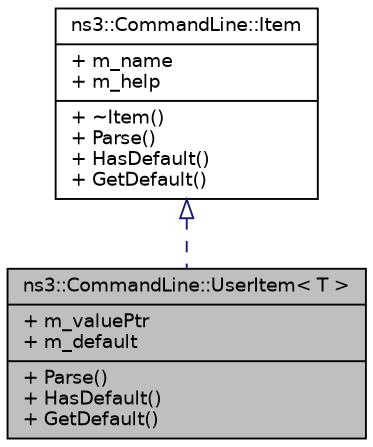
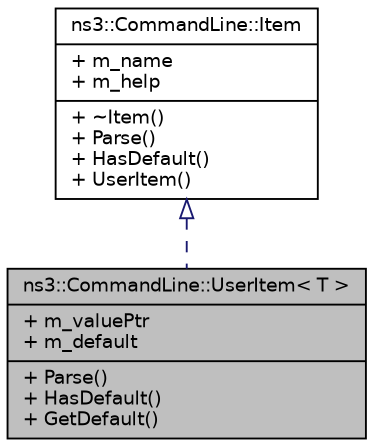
node "ns3::CommandLine::Item": text "+ GetDefault()" -> "+ UserItem()"
